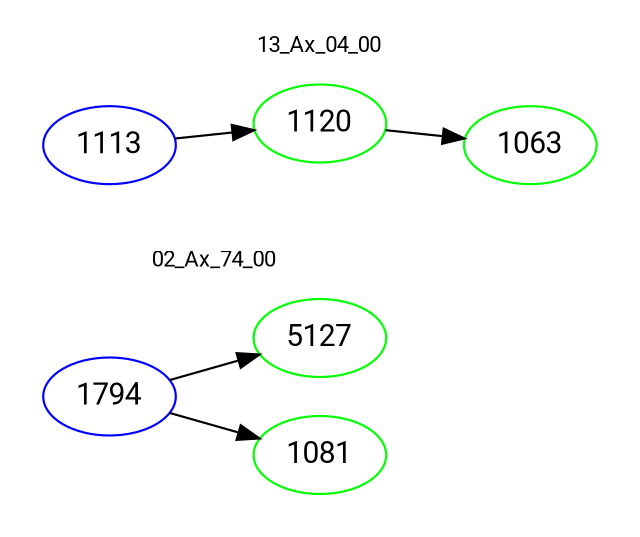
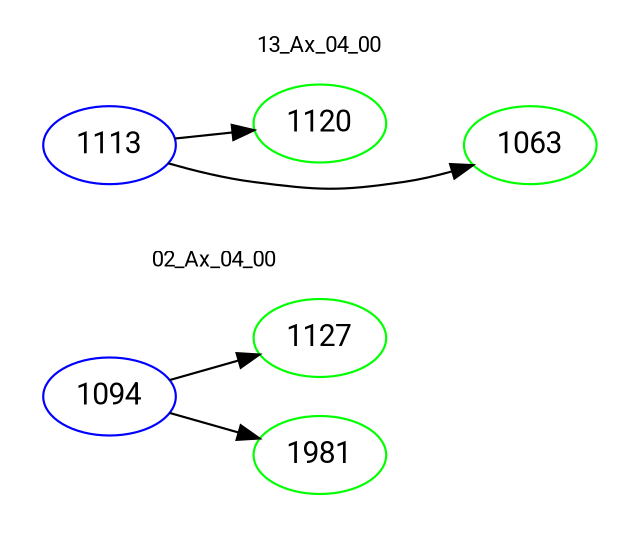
edge "1120" -> "1063": now "1113" -> "1063"
cluster "02_Ax_74_00": label "02_Ax_74_00" -> "02_Ax_04_00"
node "5127": label "5127" -> "1127"
node "1794": label "1794" -> "1094"
node "1081": label "1081" -> "1981"
